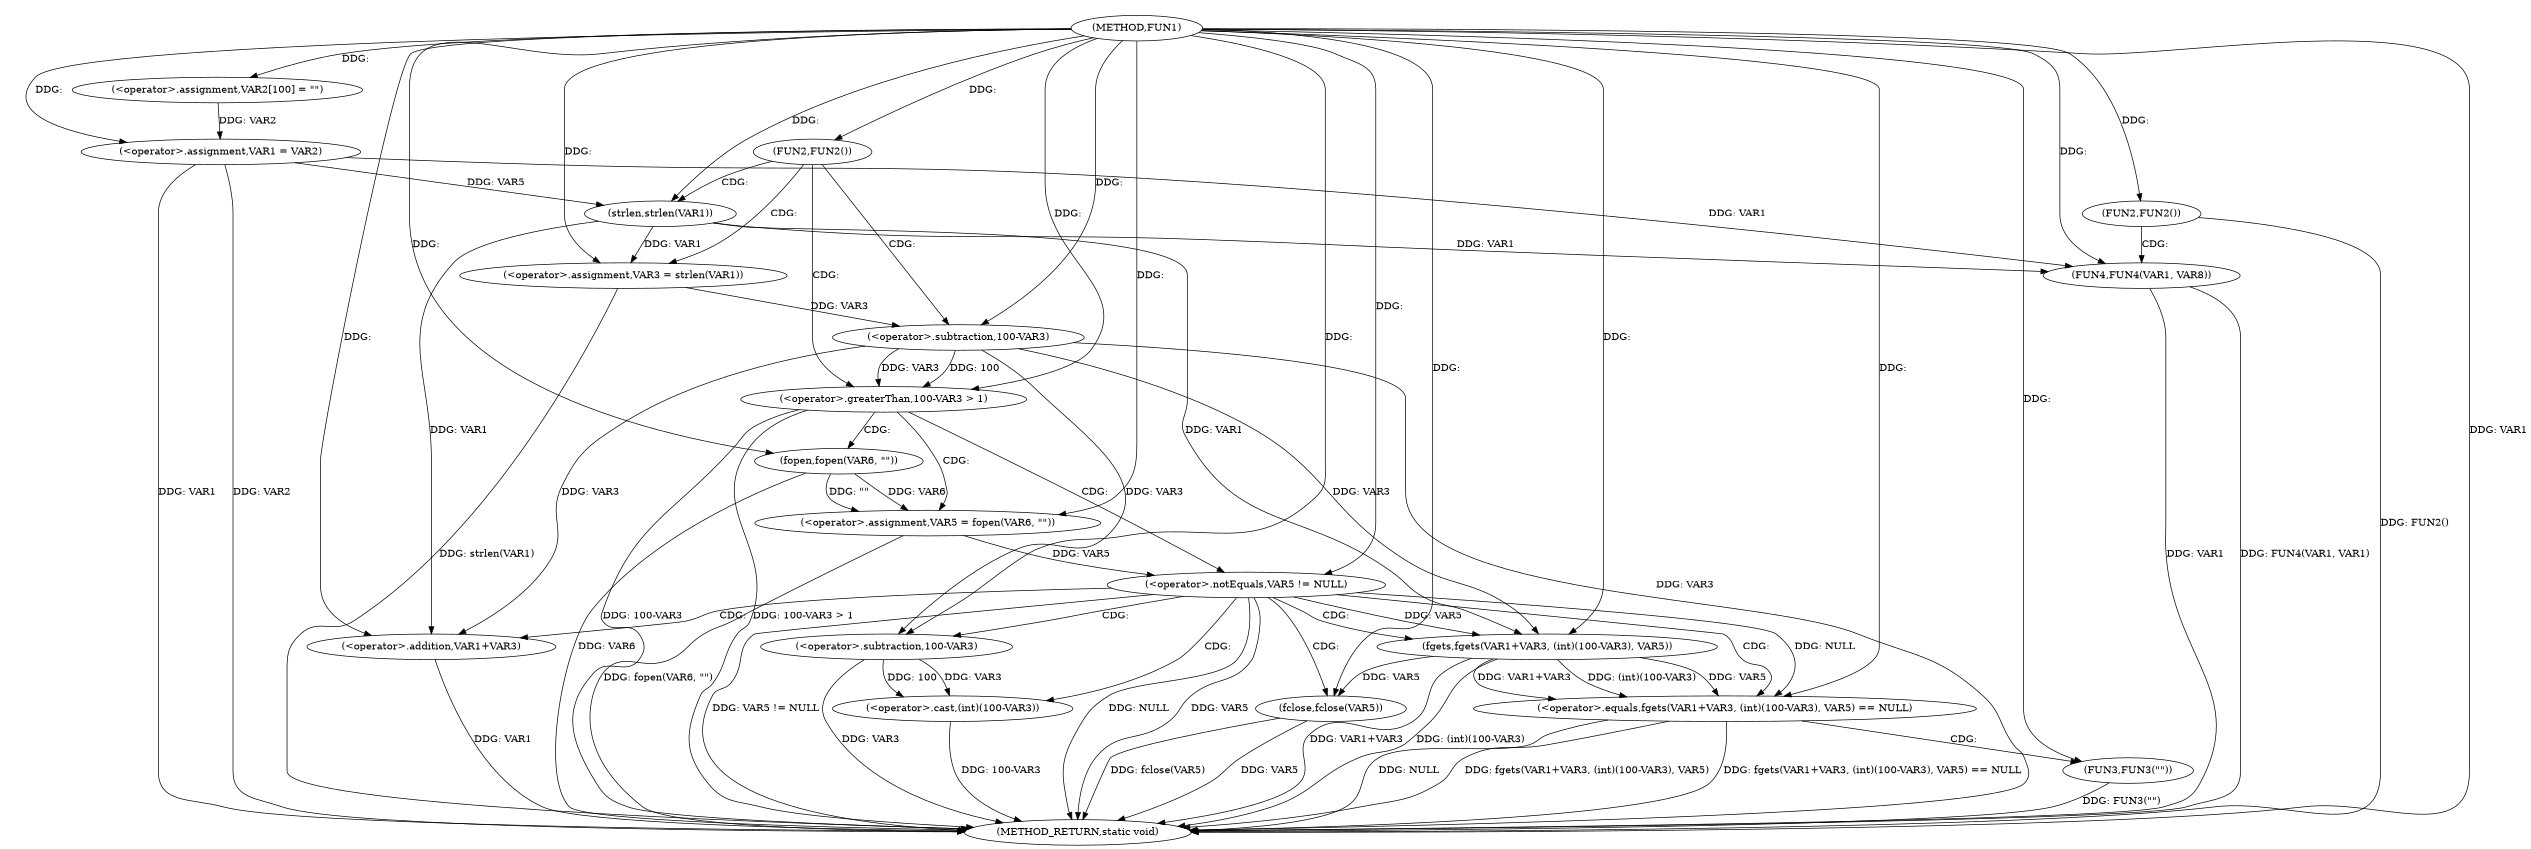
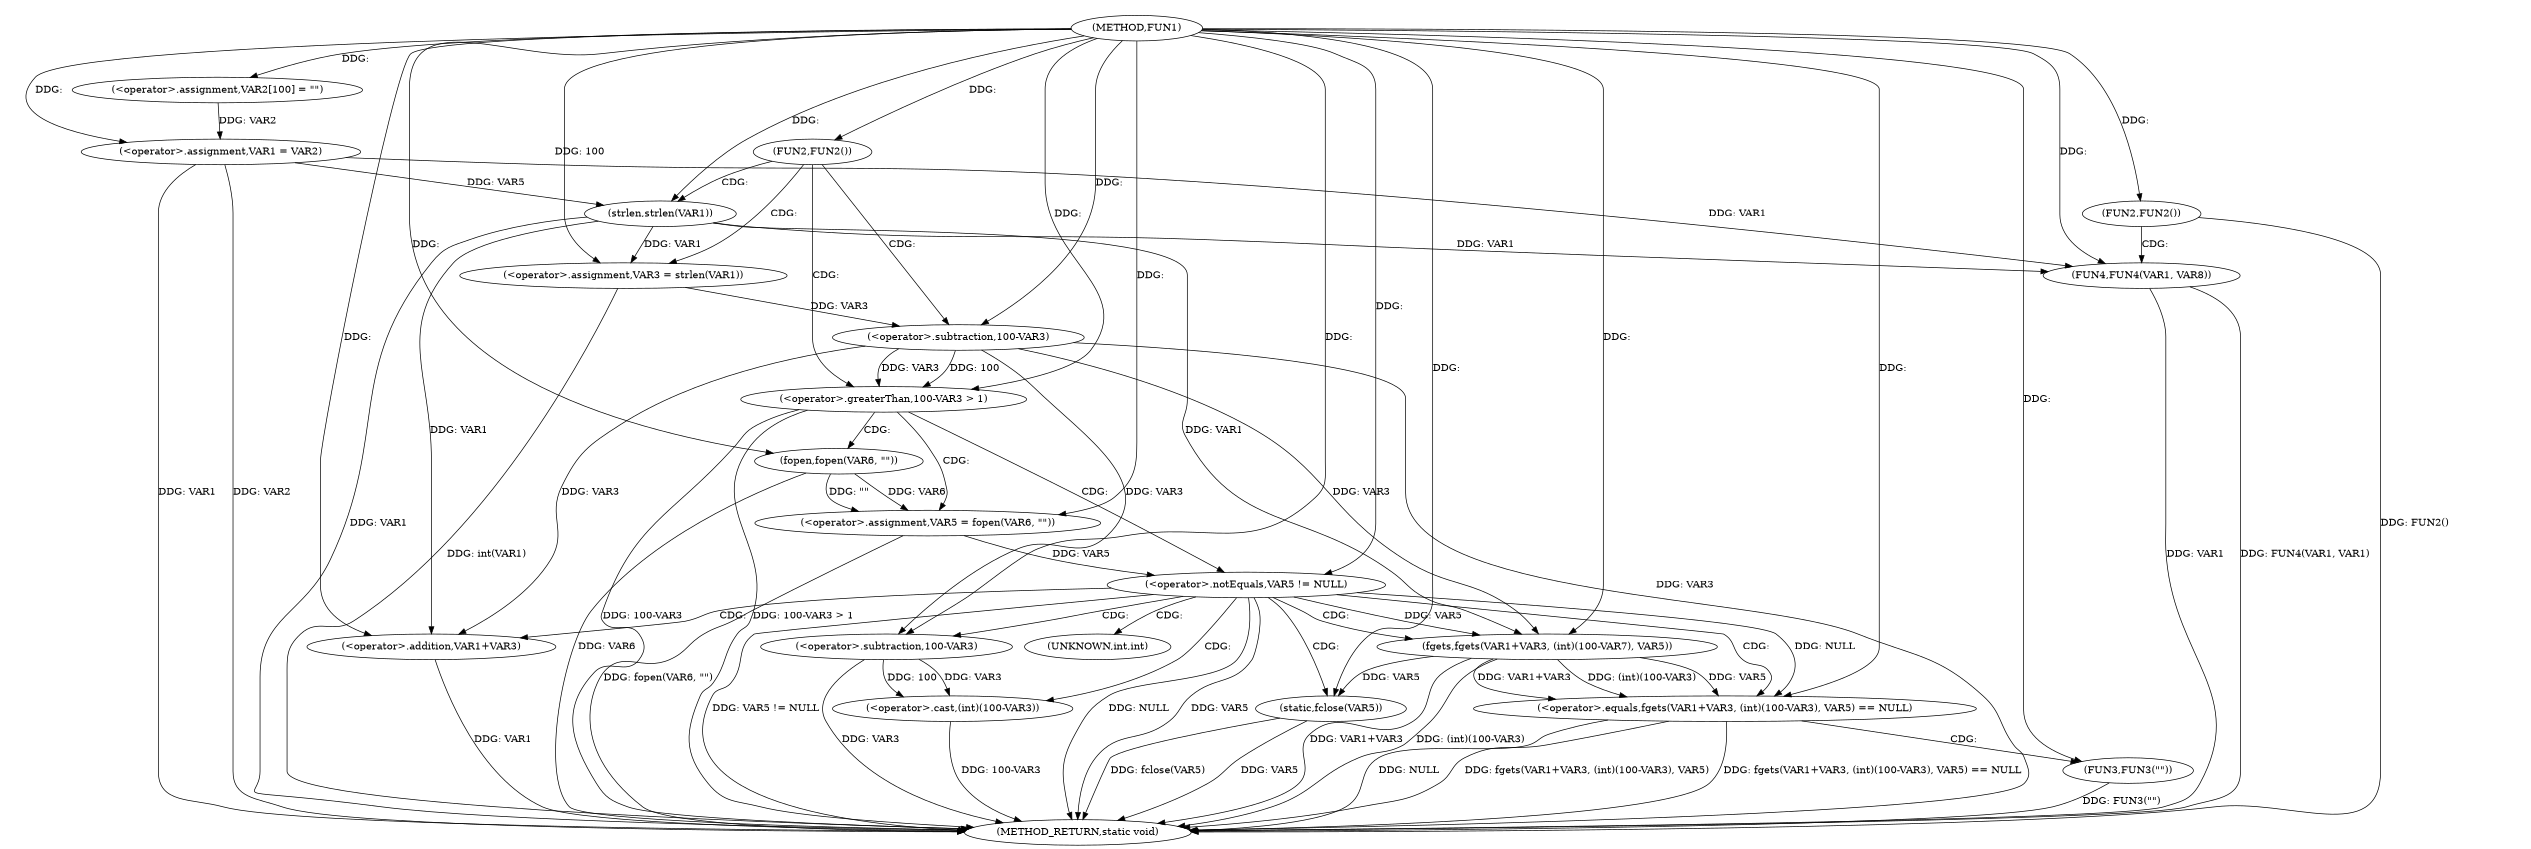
edge "(METHOD,FUN1)" -> "(<operator>.assignment,VAR3 = strlen(VAR1))": label "DDG: " -> "DDG: 100"
edge "(METHOD,FUN1)" -> "(METHOD_RETURN,static void)": now "(strlen,strlen(VAR1))" -> "(METHOD_RETURN,static void)"
edge "(<operator>.assignment,VAR3 = strlen(VAR1))" -> "(METHOD_RETURN,static void)": label "DDG: strlen(VAR1)" -> "DDG: int(VAR1)"
node "(UNKNOWN,int,int)": added
node "(fgets,fgets(VAR1+VAR3, (int)(100-VAR3), VAR5))": label "(fgets,fgets(VAR1+VAR3, (int)(100-VAR3), VAR5))" -> "(fgets,fgets(VAR1+VAR3, (int)(100-VAR7), VAR5))"
node "(fclose,fclose(VAR5))": label "(fclose,fclose(VAR5))" -> "(static,fclose(VAR5))"
